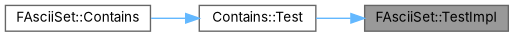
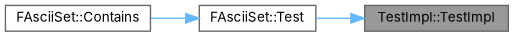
node "Contains::Test": label "Contains::Test" -> "FAsciiSet::Test"
node "FAsciiSet::TestImpl": label "FAsciiSet::TestImpl" -> "TestImpl::TestImpl"
